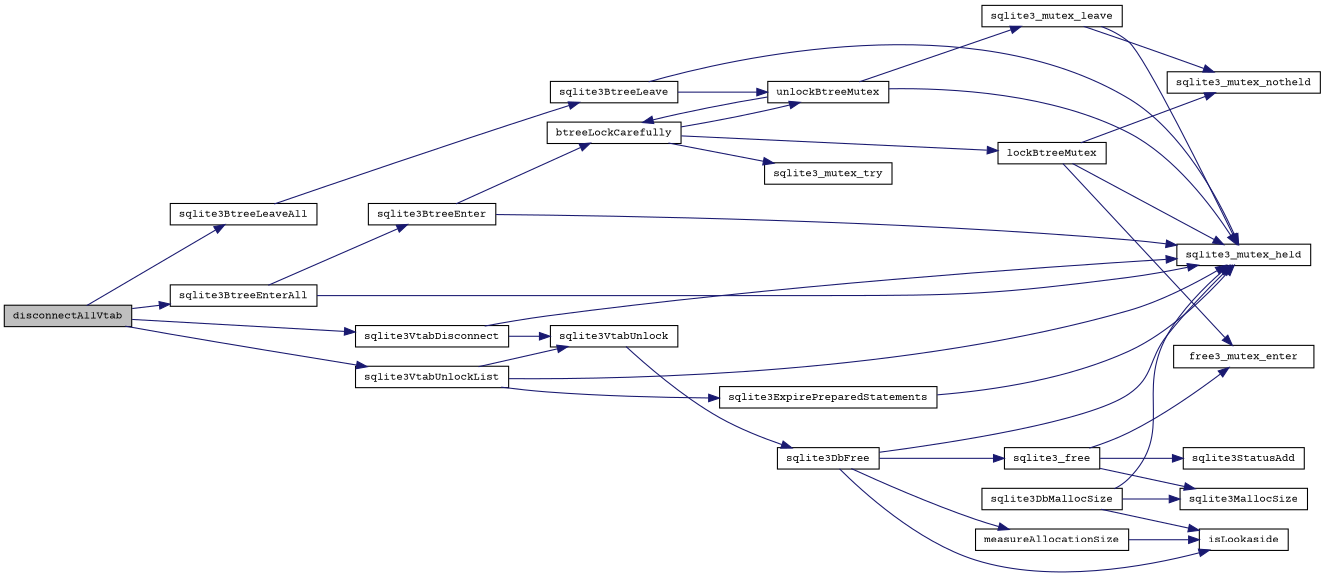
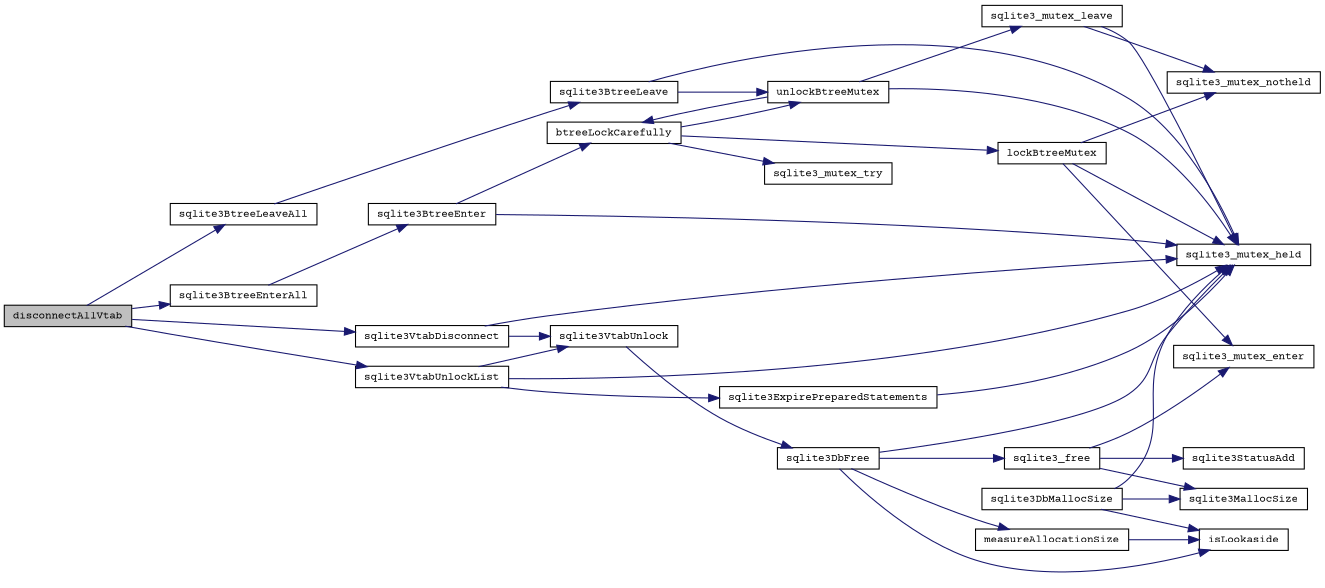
edge "sqlite3BtreeEnterAll" -> "sqlite3_mutex_held": removed
node "free3_mutex_enter": label "free3_mutex_enter" -> "sqlite3_mutex_enter"
